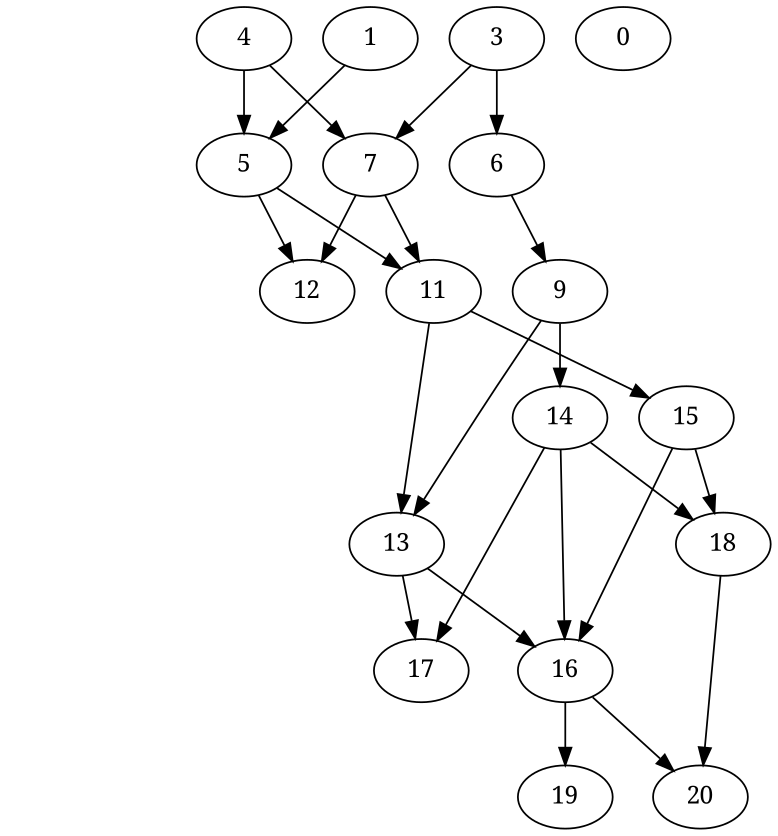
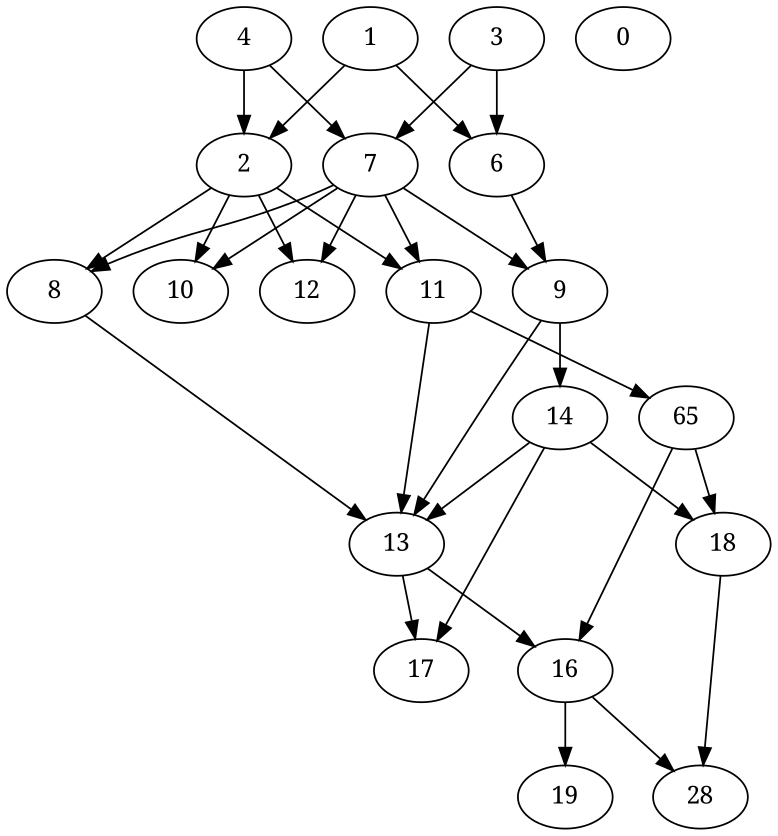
edge "1" -> "6": added
node "5": label "5" -> "2"
edge "7" -> "9": added
node "8": added
node "10": added
node "15": label "15" -> "65"
edge "14" -> "16": now "14" -> "13"
node "20": label "20" -> "28"
